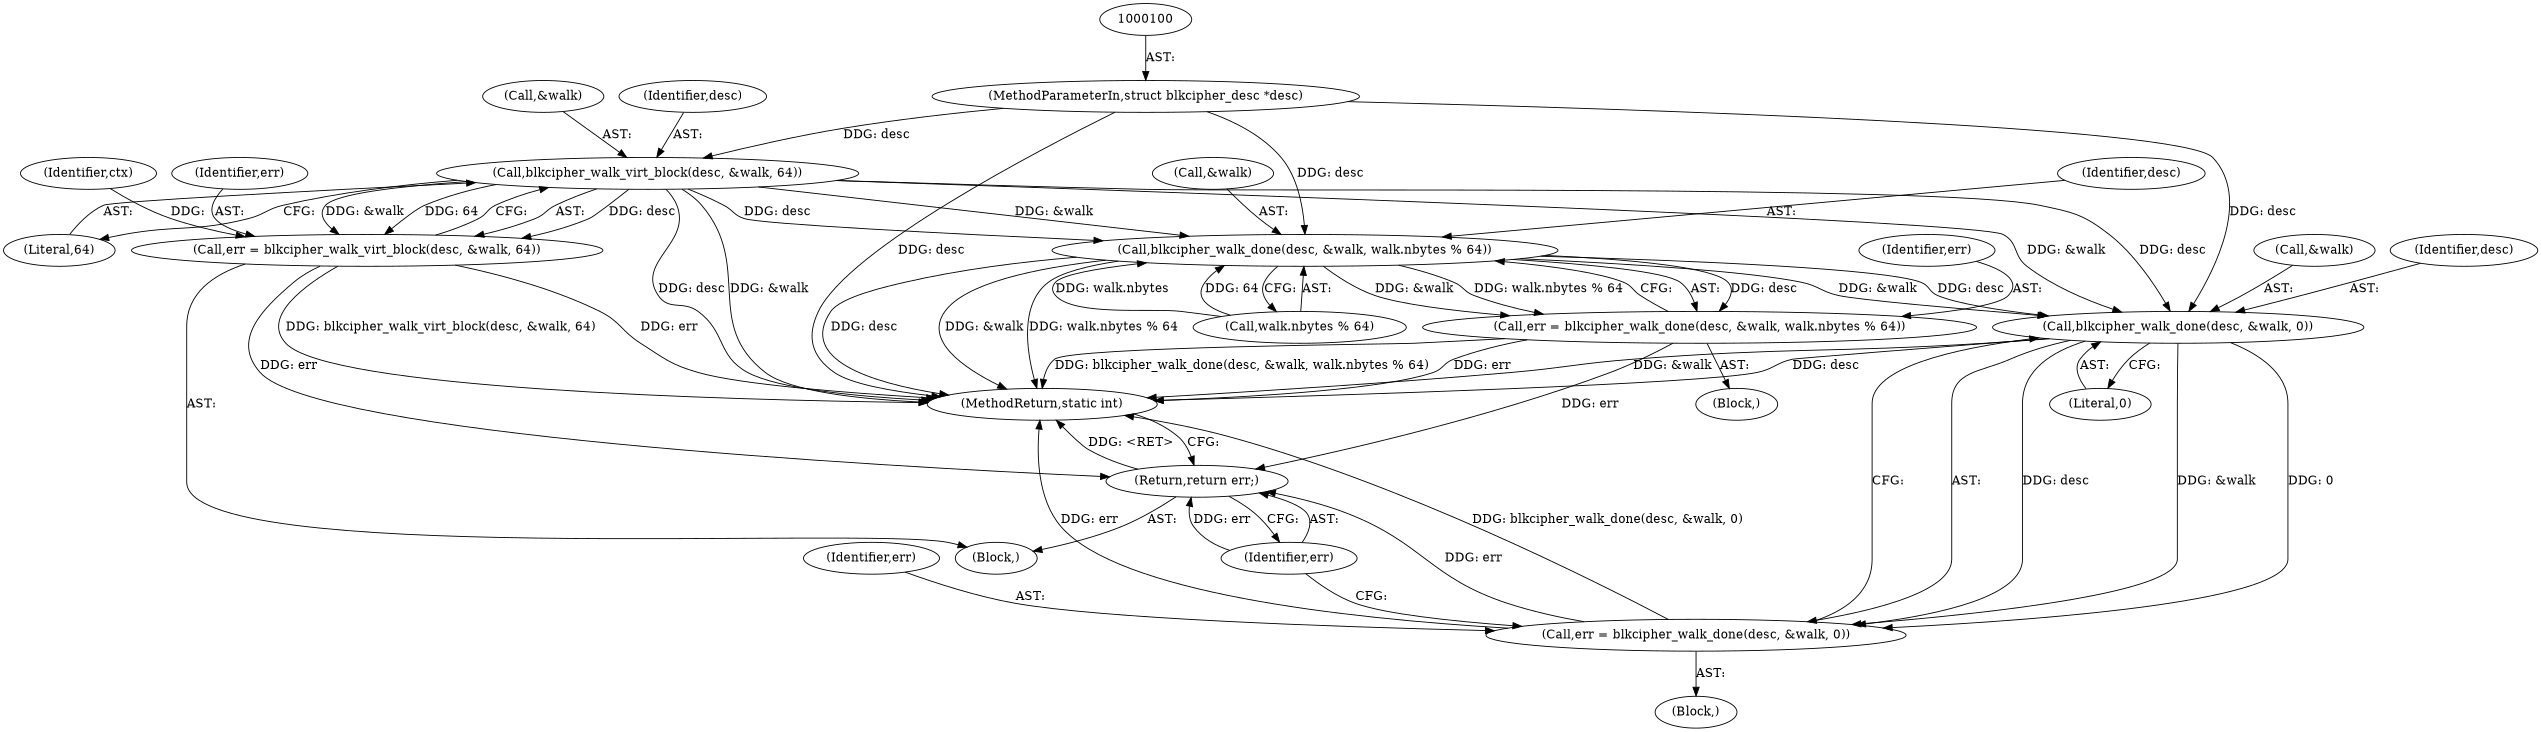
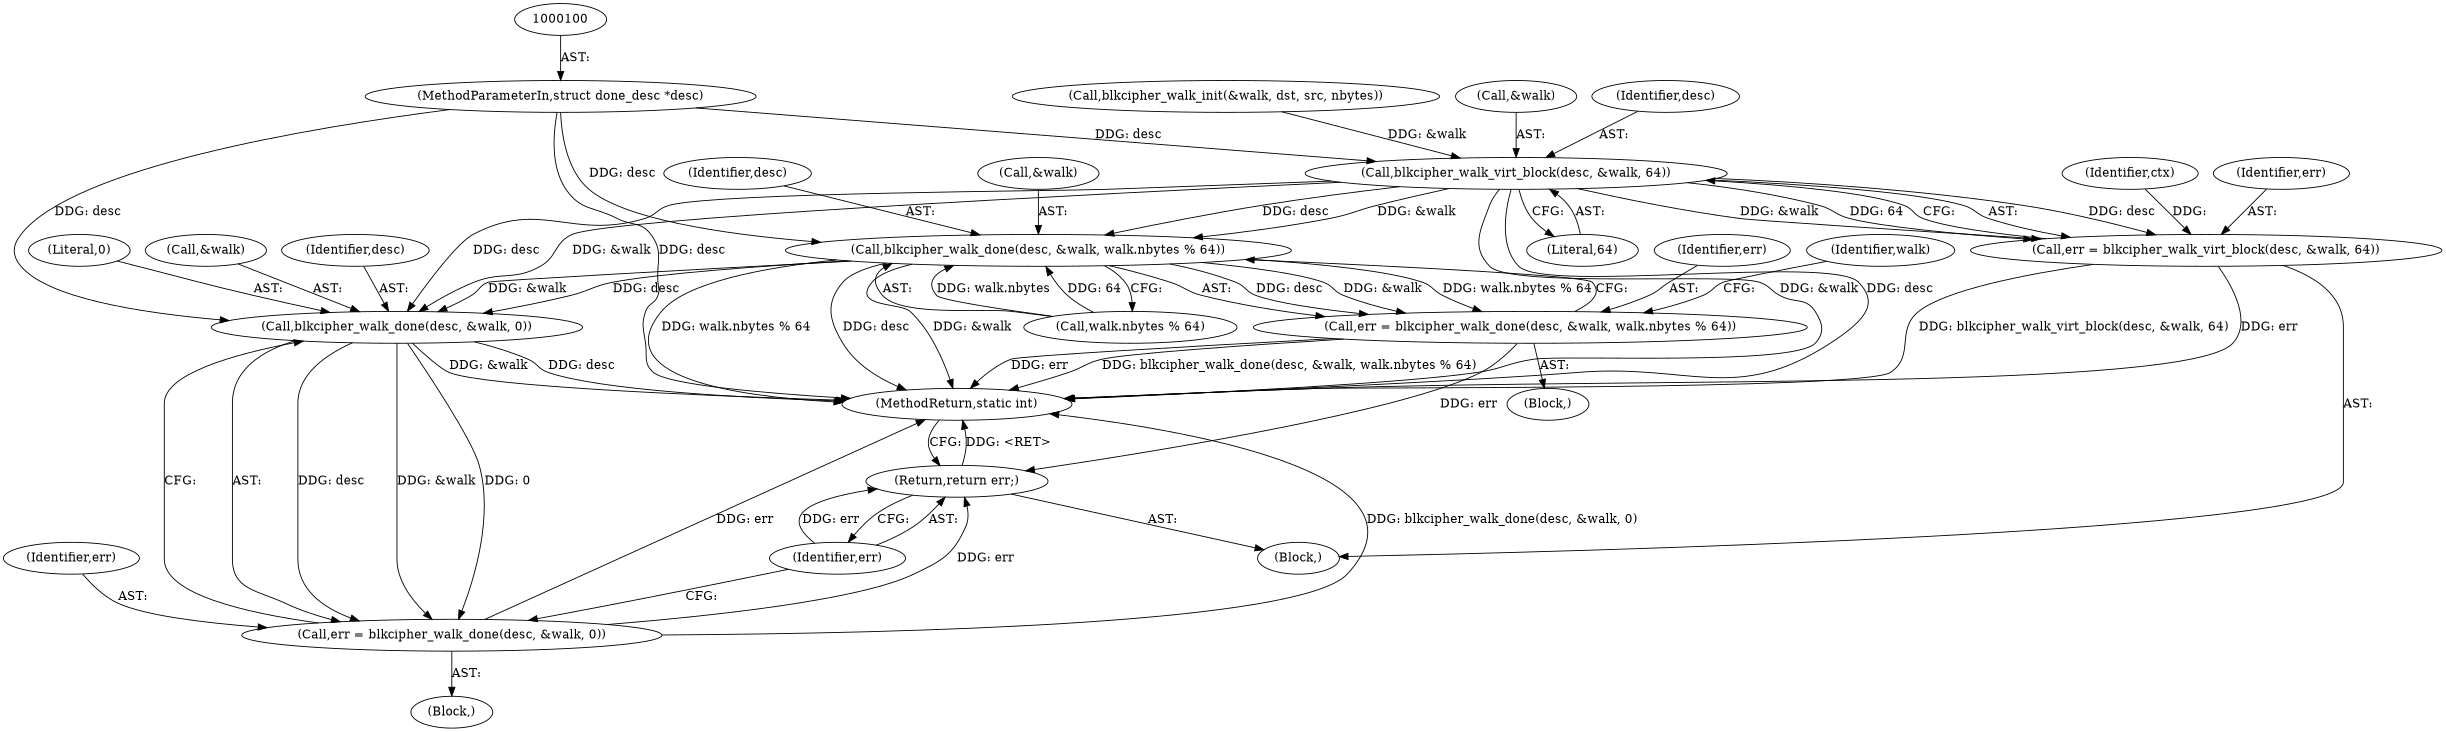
node "(MethodParameterIn,struct blkcipher_desc *desc)": label "(MethodParameterIn,struct blkcipher_desc *desc)" -> "(MethodParameterIn,struct done_desc *desc)"
node "(Call,blkcipher_walk_init(&walk, dst, src, nbytes))": added
node "(Identifier,walk)": added
edge "(Call,blkcipher_walk_done(desc, &walk, 0))" -> "(Literal,0)": removed, label "CFG:"
edge "(Call,err = blkcipher_walk_virt_block(desc, &walk, 64))" -> "(Return,return err;)": removed, label "DDG: err"
